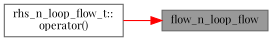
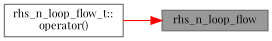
node "flow_n_loop_flow": label "flow_n_loop_flow" -> "rhs_n_loop_flow"
